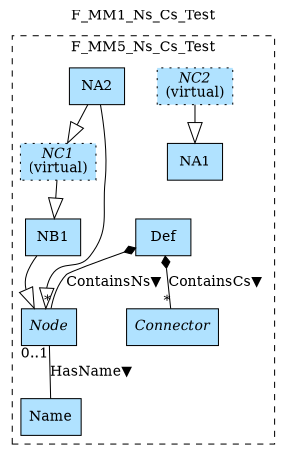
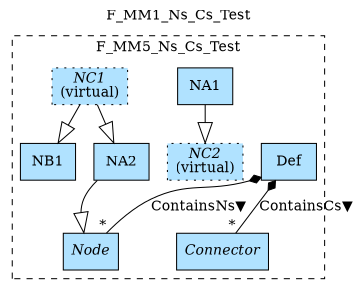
edge "NC2" -> "NA1": reversed
edge "NA2" -> "NC1": reversed
edge "NB1" -> "Node": removed
node "Name": removed
